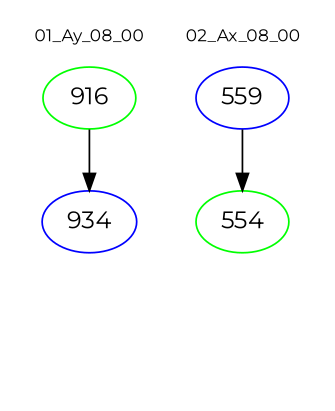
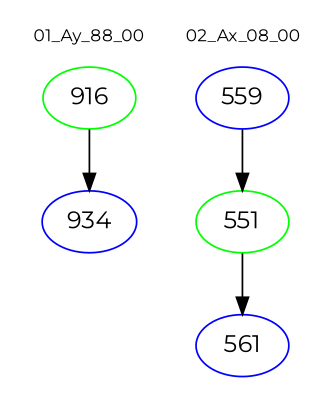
cluster "01_Ay_08_00": label "01_Ay_08_00" -> "01_Ay_88_00"
node "554": label "554" -> "551"
node "561": added
